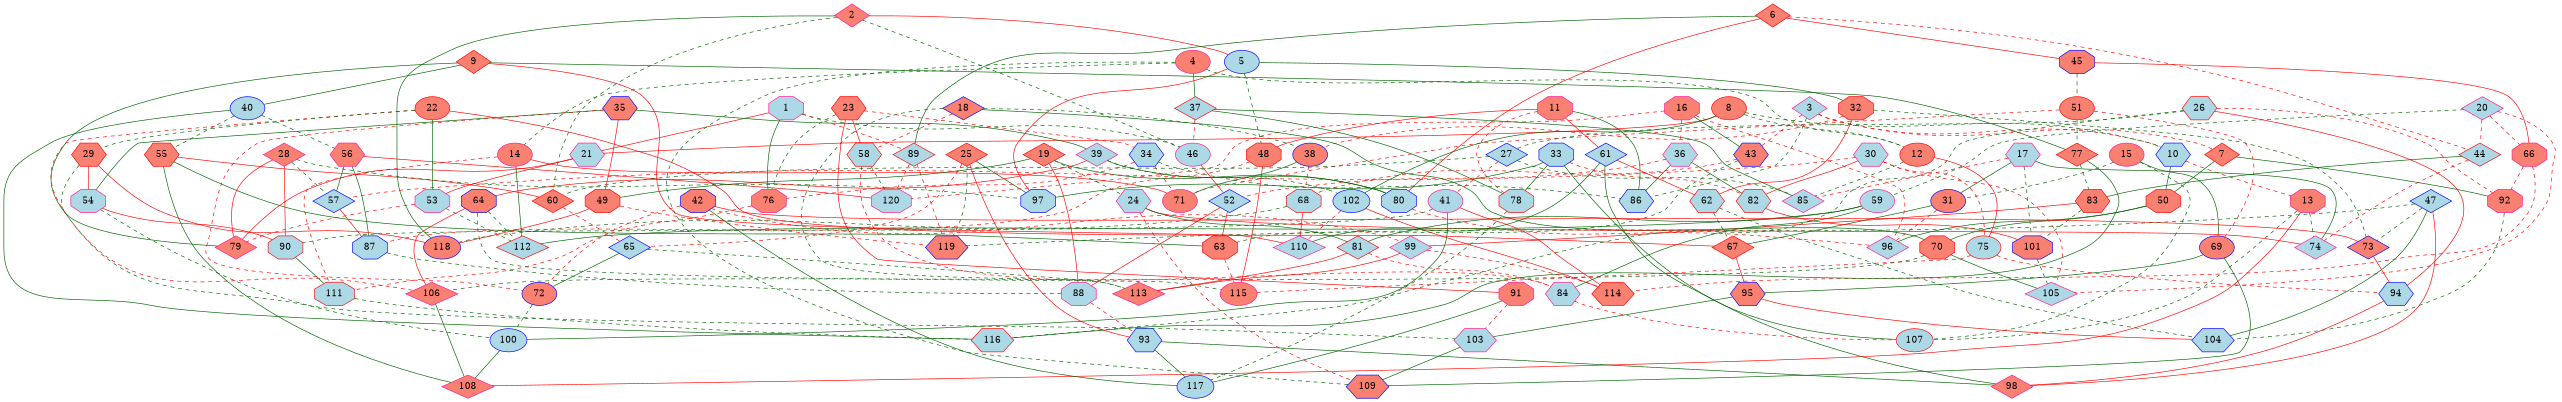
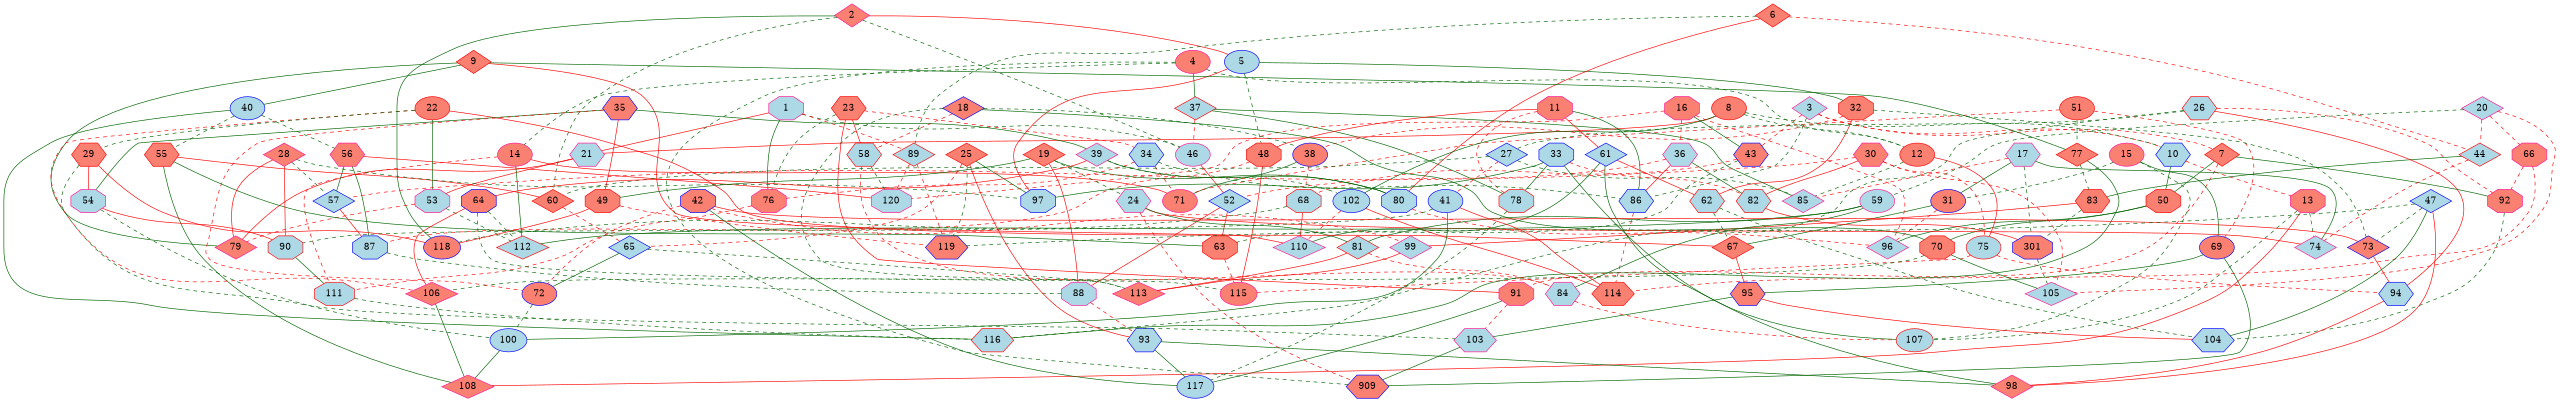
edge "6" -- "89": style solid -> dashed
node "45": removed
node "30": fillcolor lightblue -> salmon
edge "36" -- "86": color darkgreen -> red
node "41": color deeppink -> blue
node "101": label "101" -> "301"
edge "99" -- "114": now "86" -- "114"
edge "7" -- "91": added
node "109": label "109" -> "909"
